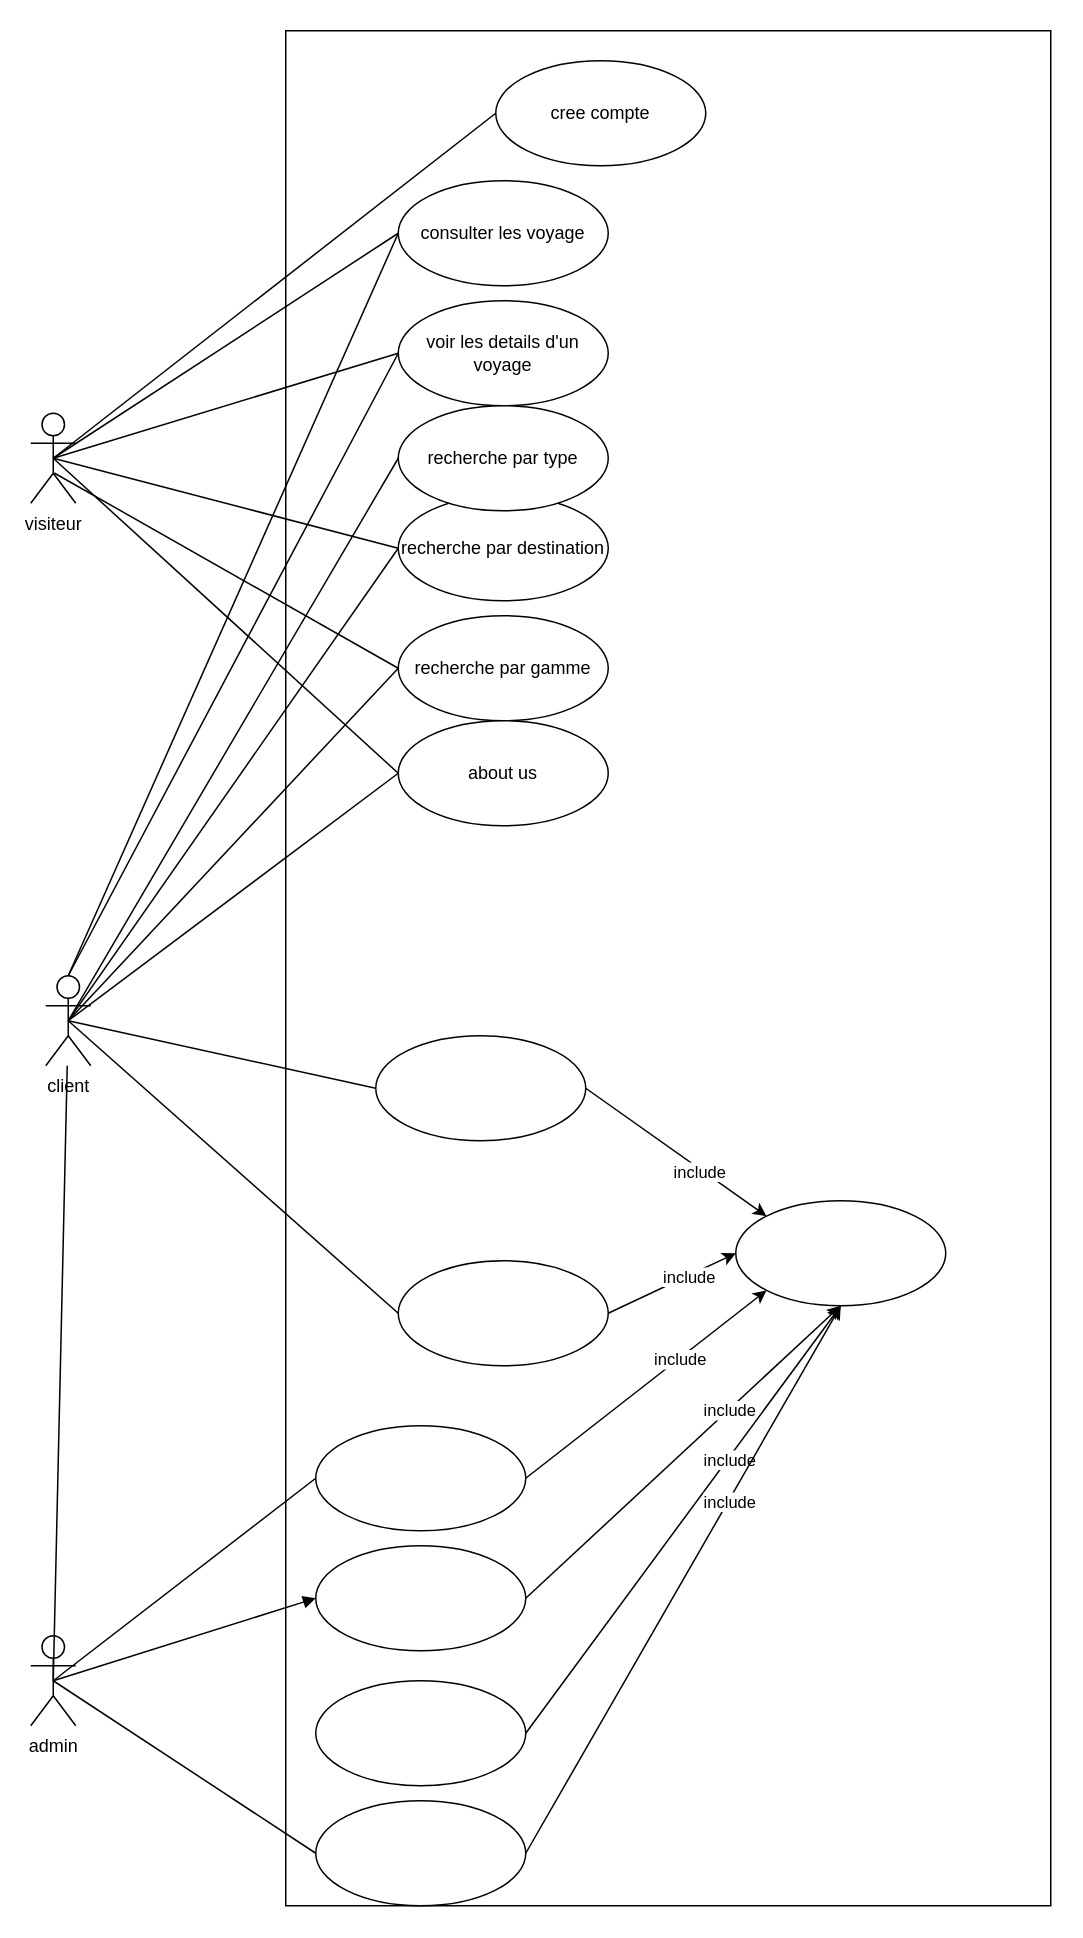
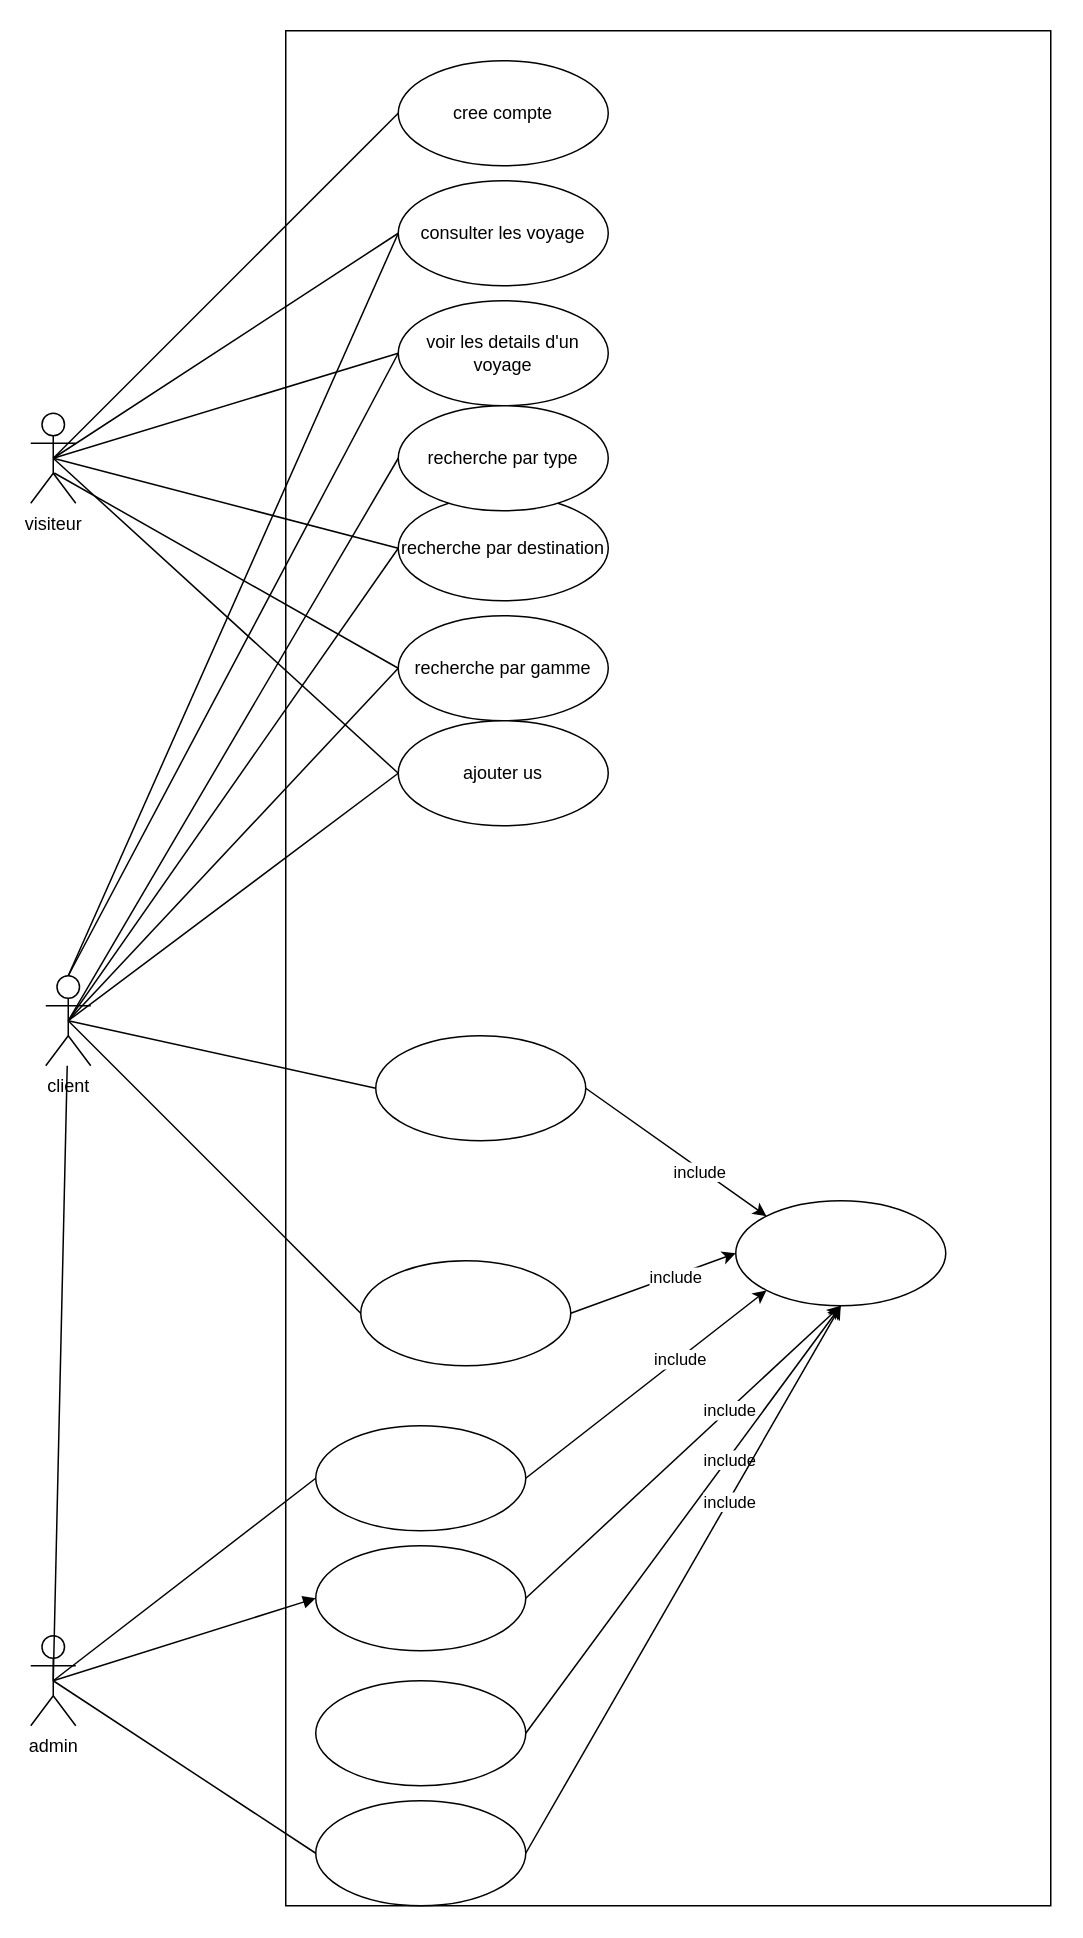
node "cree compte": moved (601, 113) -> (503, 113)
node "about us": label "about us" -> "ajouter us"
node "ajouter blog": moved (503, 1313) -> (466, 1313)
